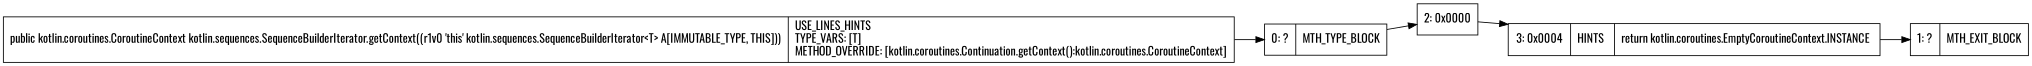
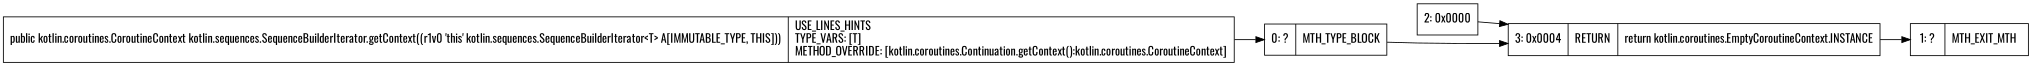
edge "0: ?" -> "2: 0x0000": now "0: ?" -> "3: 0x0004"
node "3: 0x0004": text "HINTS" -> "RETURN"
node "1: ?": text "MTH_EXIT_BLOCK" -> "MTH_EXIT_MTH"
